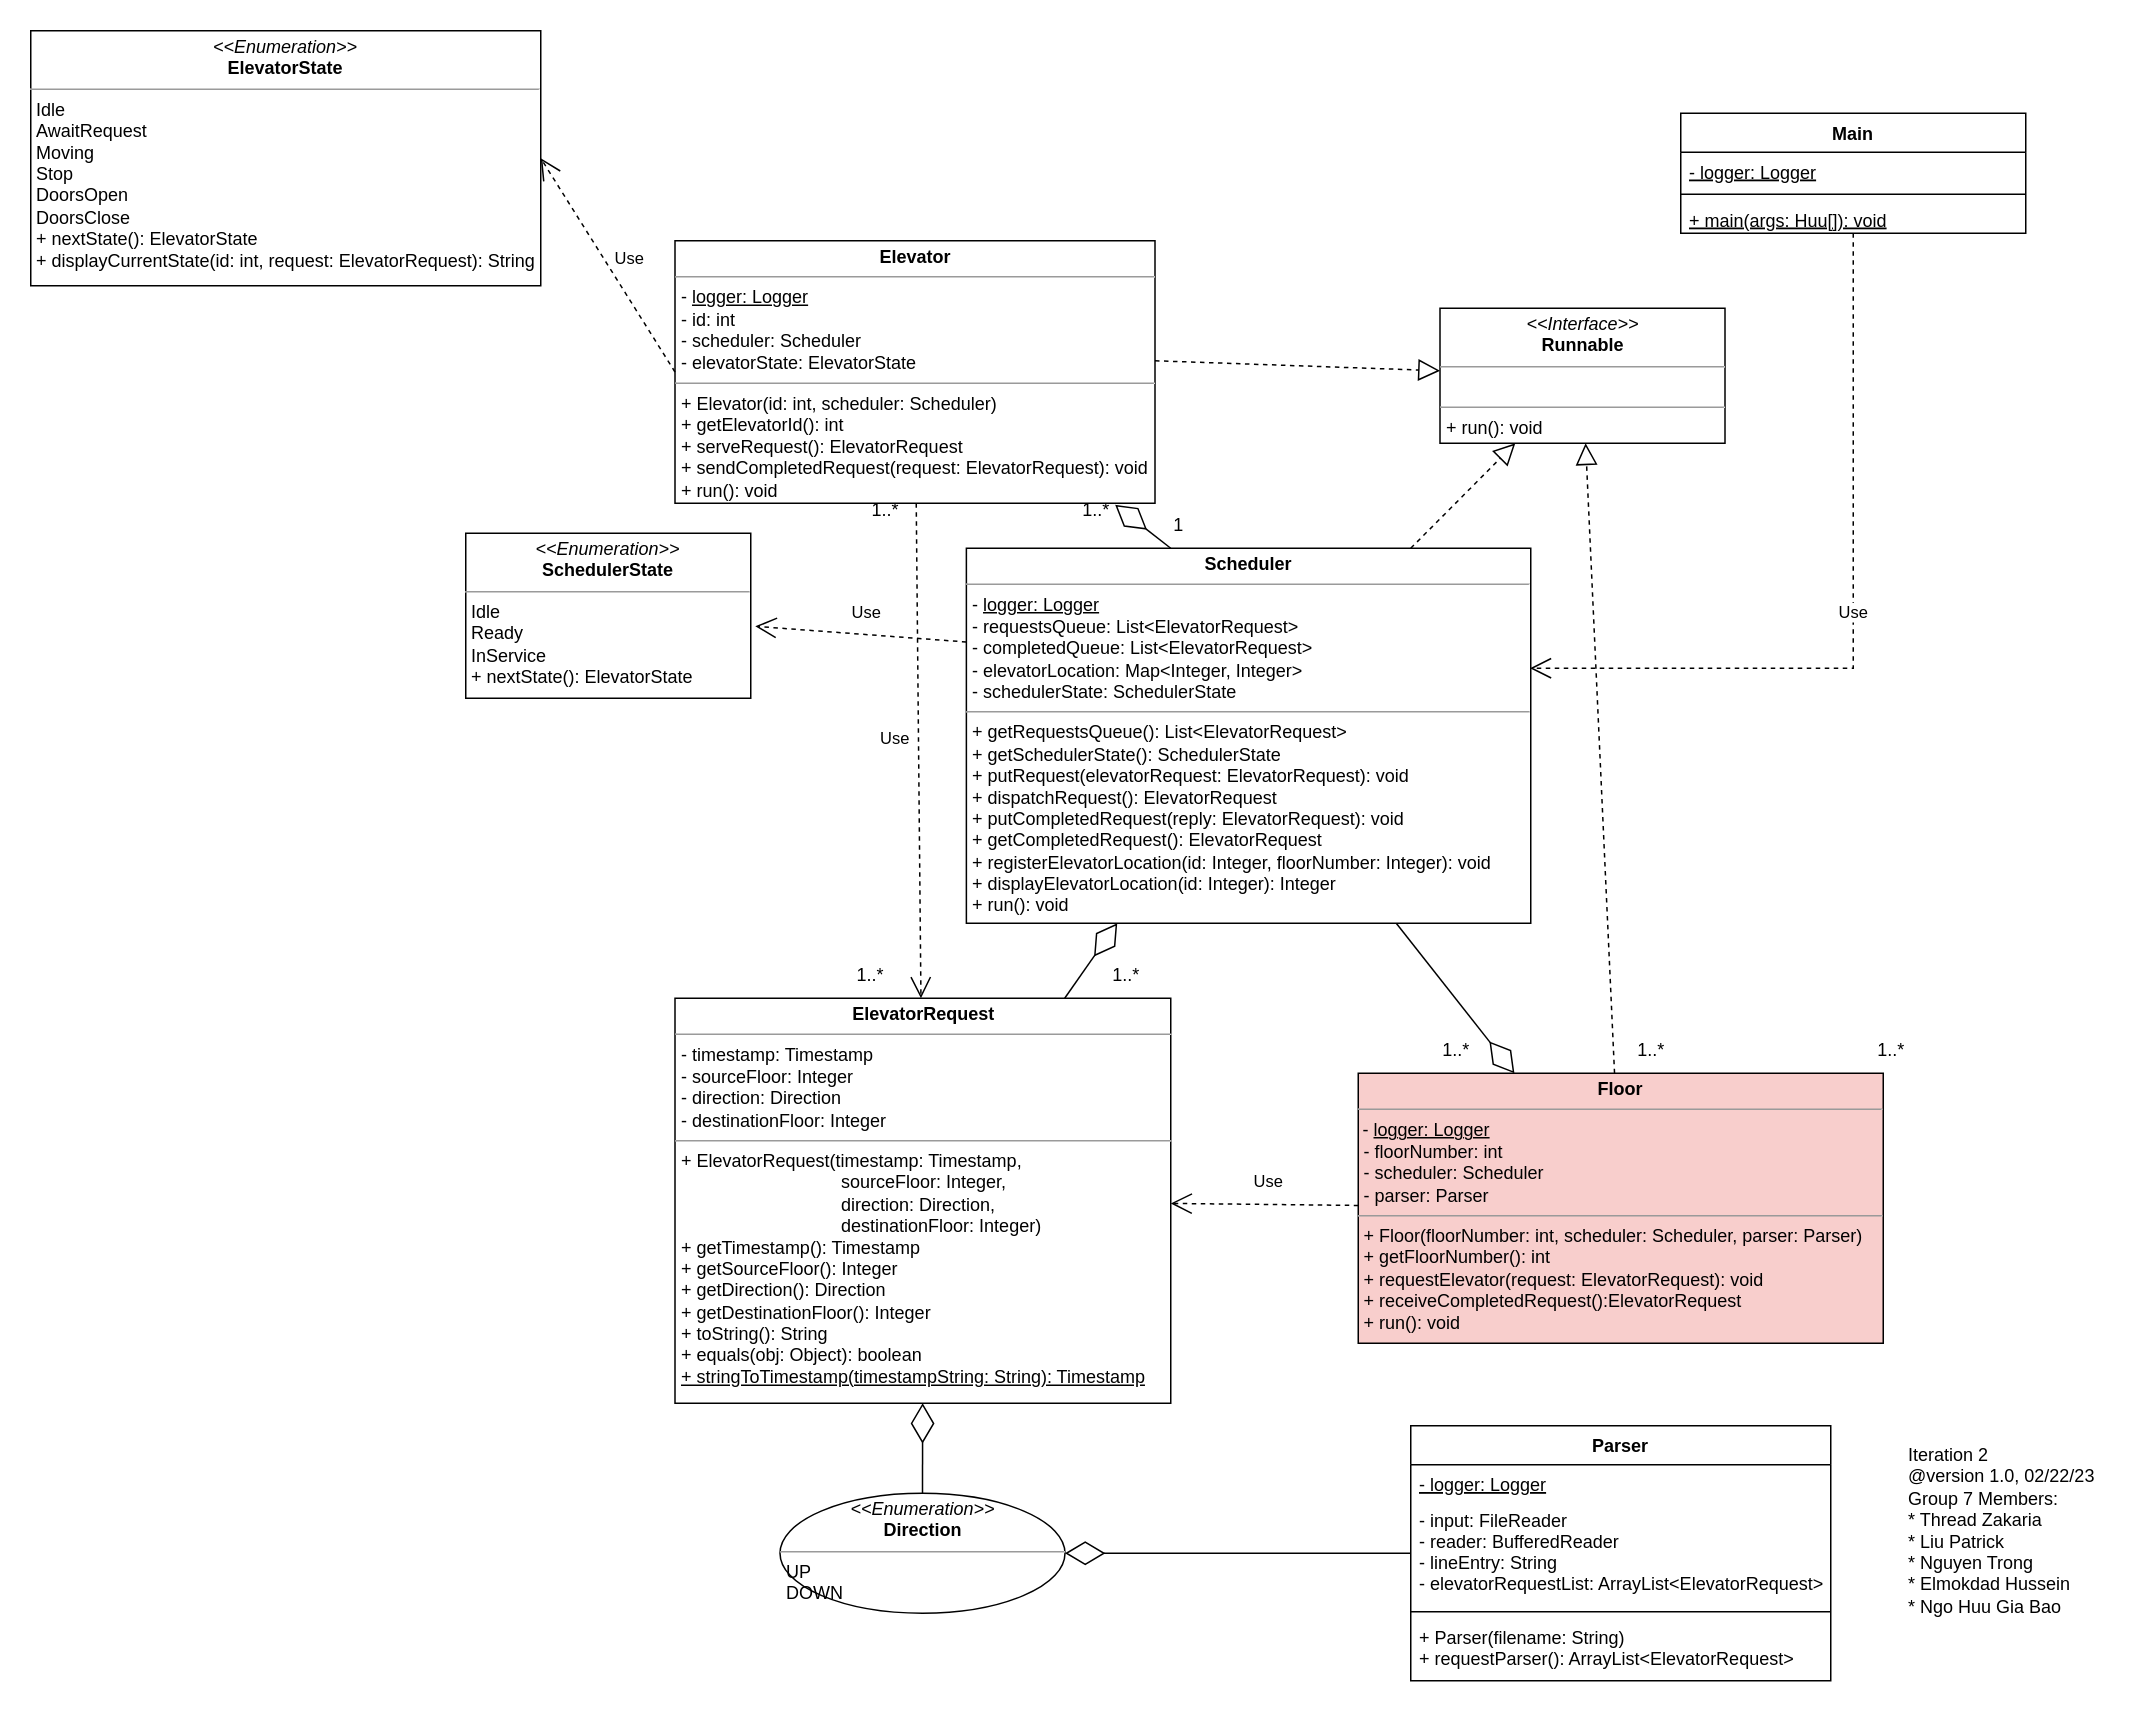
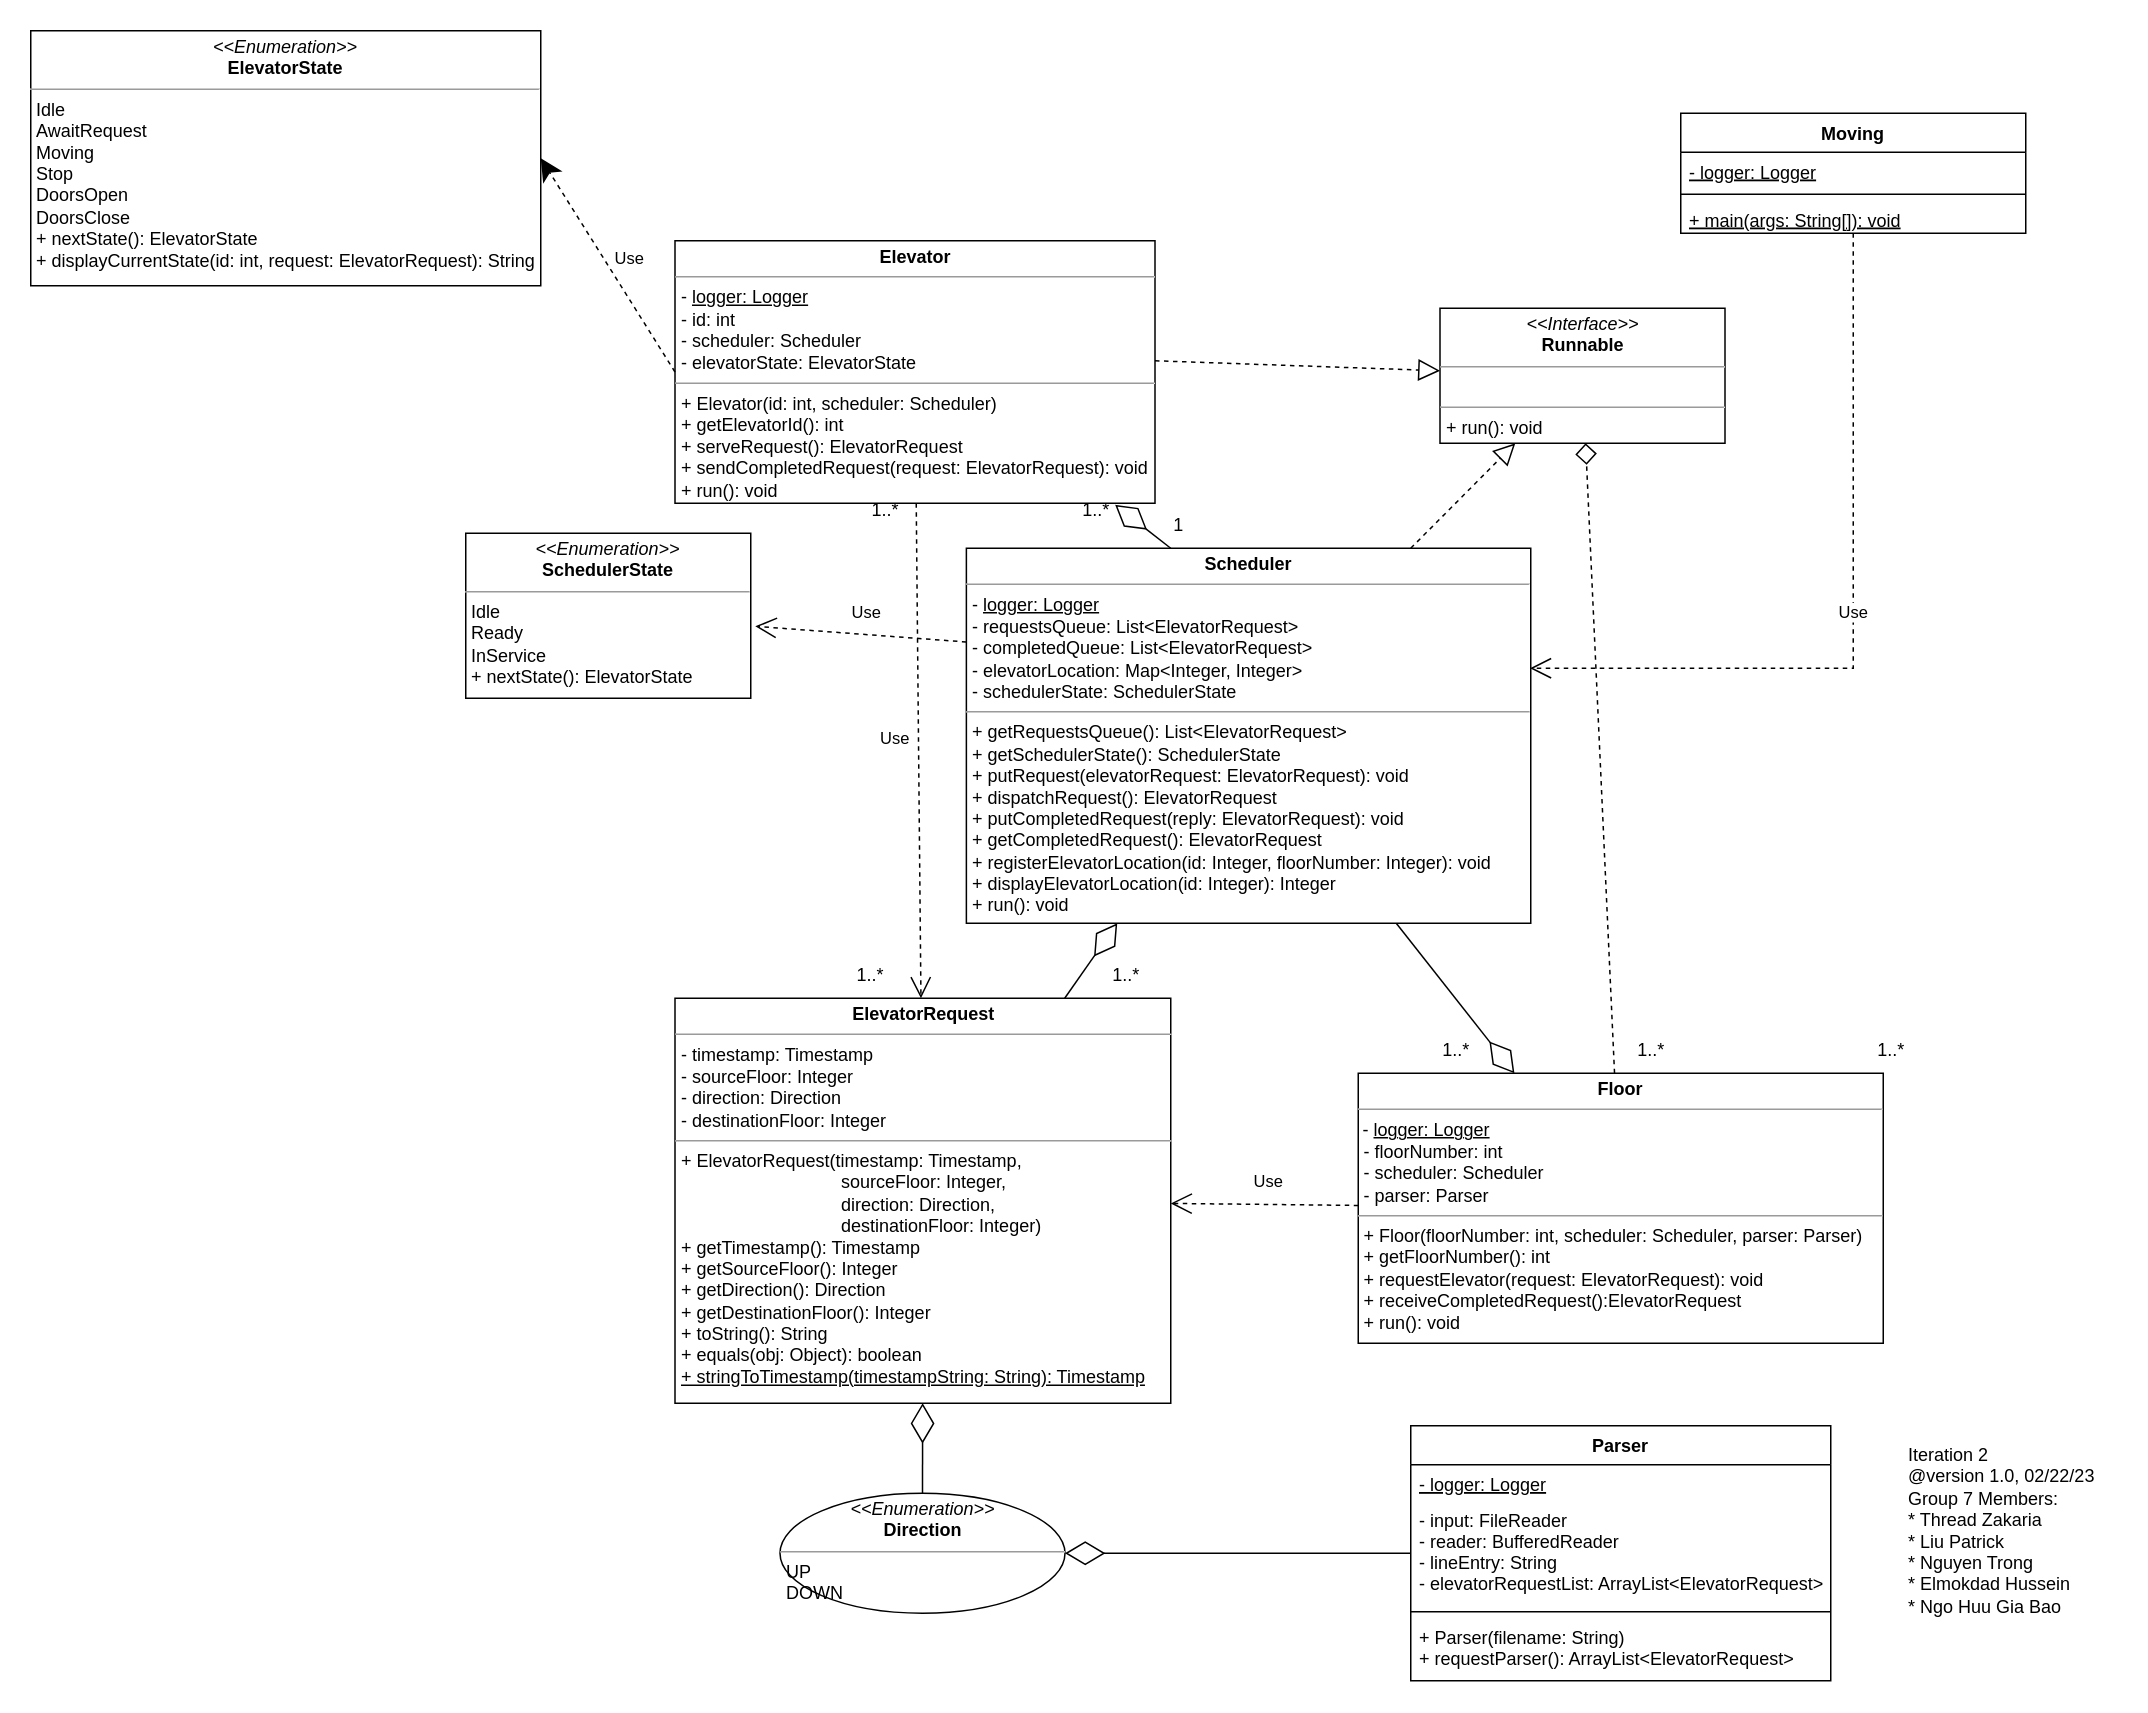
node "Main": label "Main" -> "Moving"
edge "Elevator - logger: Logger - id: int- scheduler: Scheduler - elevatorState: ElevatorState + Elevator(id: int, scheduler: Scheduler)+ getElevatorId(): int+ serveRequest(): ElevatorRequest + sendCompletedRequest(request: ElevatorRequest): void+ run(): void" -> "<<Enumeration>> ElevatorState Idle AwaitRequest Moving Stop DoorsOpen DoorsClose + nextState(): ElevatorState + displayCurrentState(id: int, request: ElevatorRequest): String": arrowhead open -> classic
node "+ main(args: Huu[]): void": label "+ main(args: Huu[]): void" -> "+ main(args: String[]): void"
edge "Floor - logger: Logger- floorNumber: int- scheduler: Scheduler- parser: Parser + Floor(floorNumber: int, scheduler: Scheduler, parser: Parser)+ getFloorNumber(): int+ requestElevator(request: ElevatorRequest): void + receiveCompletedRequest():ElevatorRequest+ run(): void" -> "<<Interface>> Runnable + run(): void": arrowhead block -> diamond
node "Floor - logger: Logger- floorNumber: int- scheduler: Scheduler- parser: Parser + Floor(floorNumber: int, scheduler: Scheduler, parser: Parser)+ getFloorNumber(): int+ requestElevator(request: ElevatorRequest): void + receiveCompletedRequest():ElevatorRequest+ run(): void": fillcolor #f8cecc -> #ffffff
